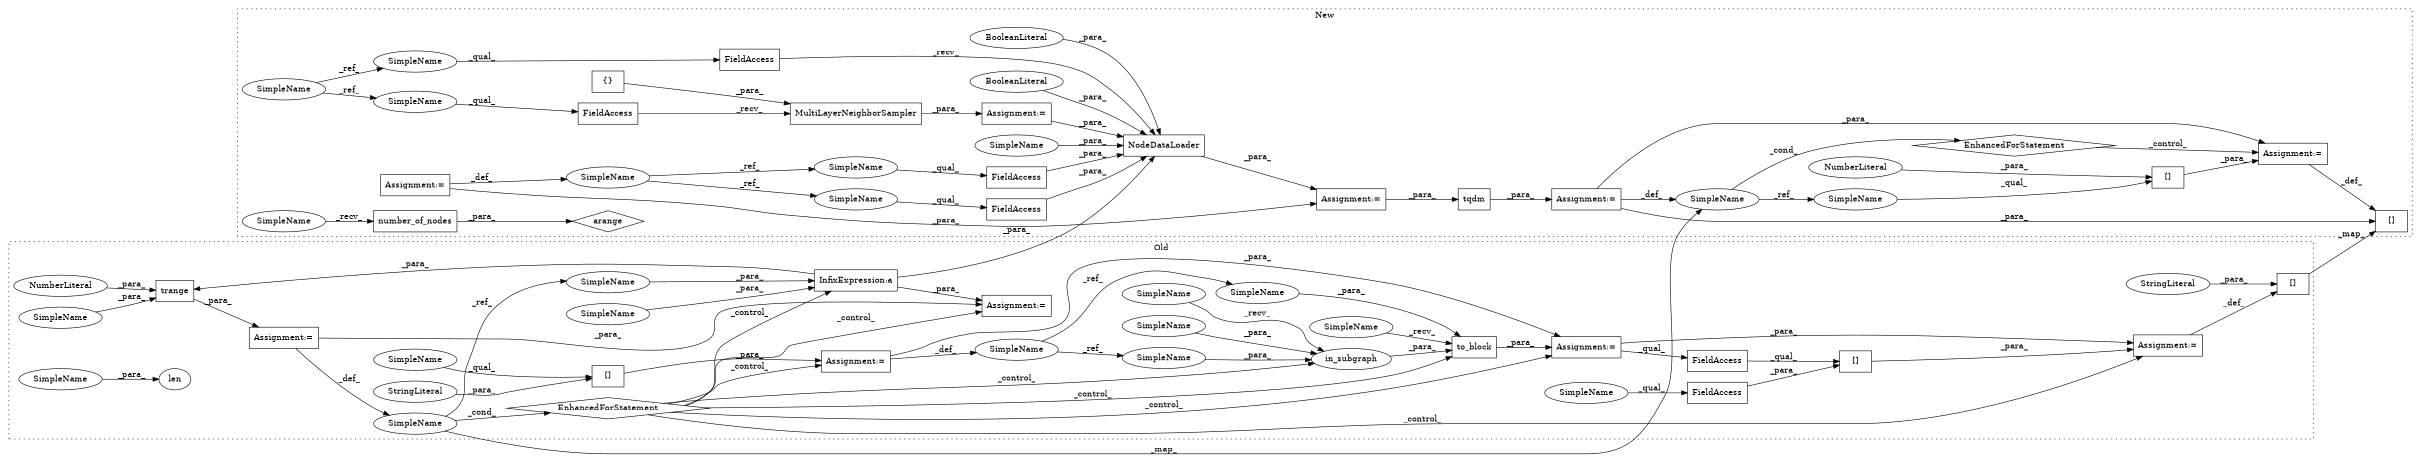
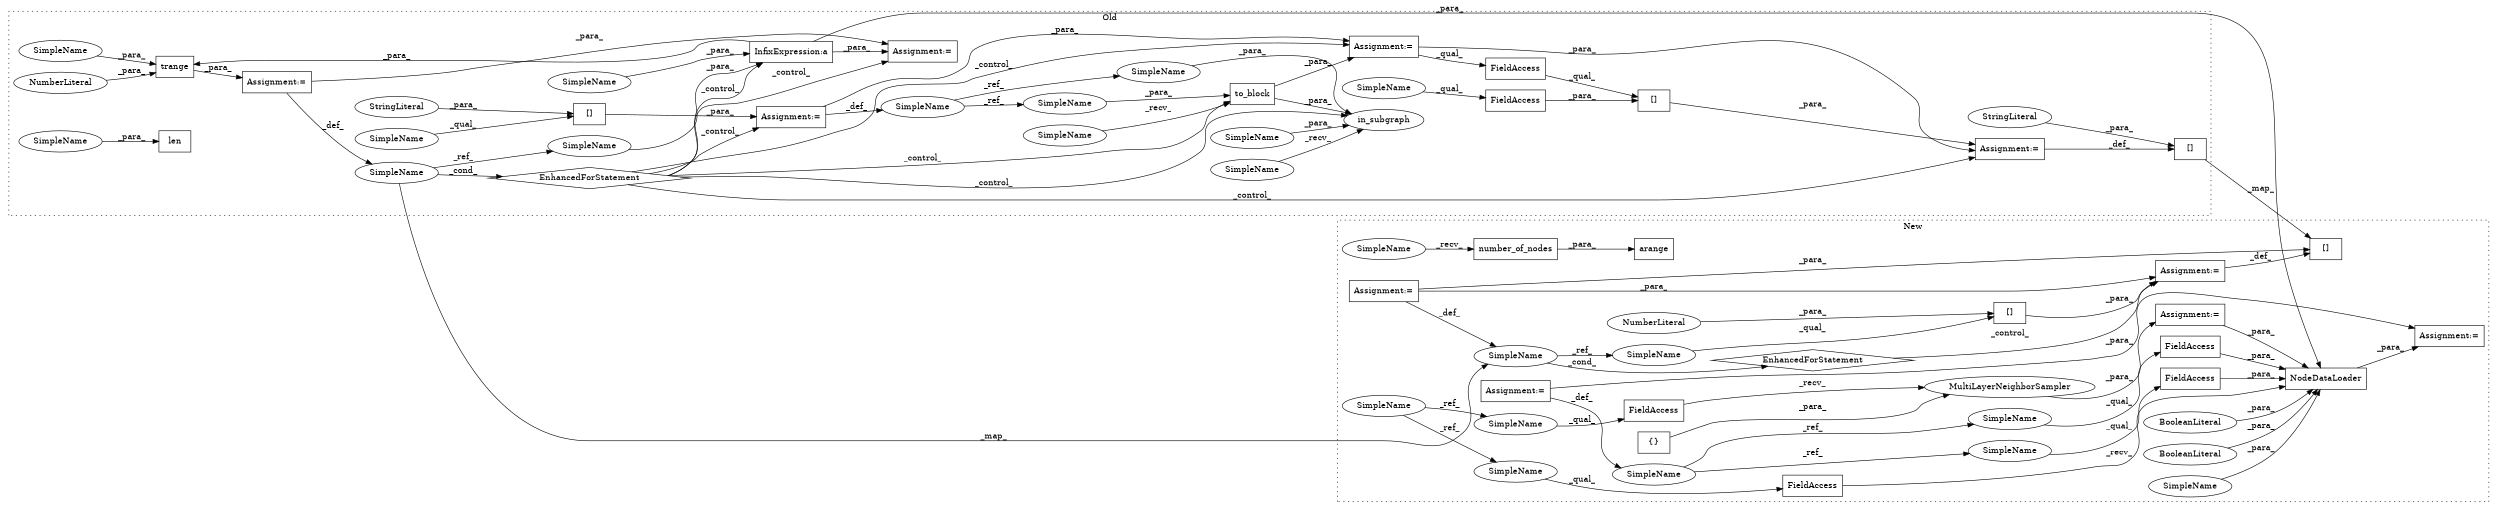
node "MultiLayerNeighborSampler": shape box -> ellipse
node "tqdm": removed
node "arange": shape diamond -> box
edge "in_subgraph" -> "to_block": reversed
node "len": shape ellipse -> box
